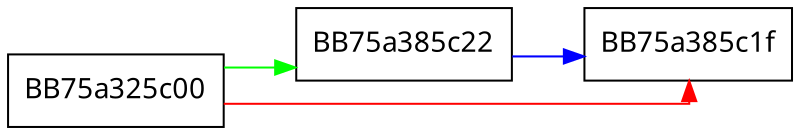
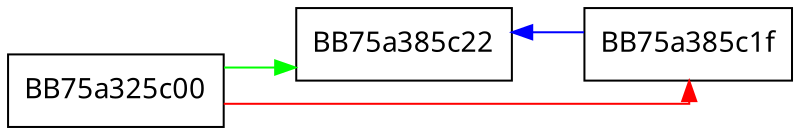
edge "BB75a385c22" -> "BB75a385c1f": reversed
